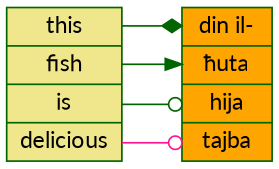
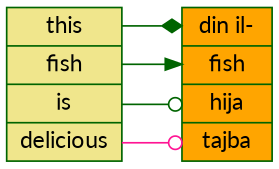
node "din il-": text "ħuta" -> "fish"
